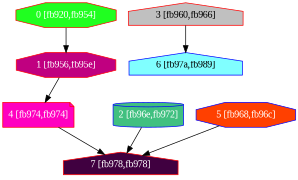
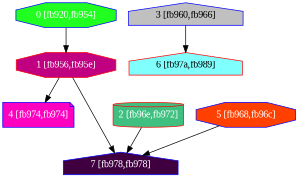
node "0 [fb920,fb954]": color red -> blue
node "3 [fb960,fb966]": color red -> blue
node "6 [fb97a,fb989]": color blue -> red
node "4 [fb974,fb974]": color red -> blue
node "2 [fb96e,fb972]": color blue -> red
edge "4 [fb974,fb974]" -> "7 [fb978,fb978]": now "1 [fb956,fb95e]" -> "7 [fb978,fb978]"
node "7 [fb978,fb978]": color red -> blue
